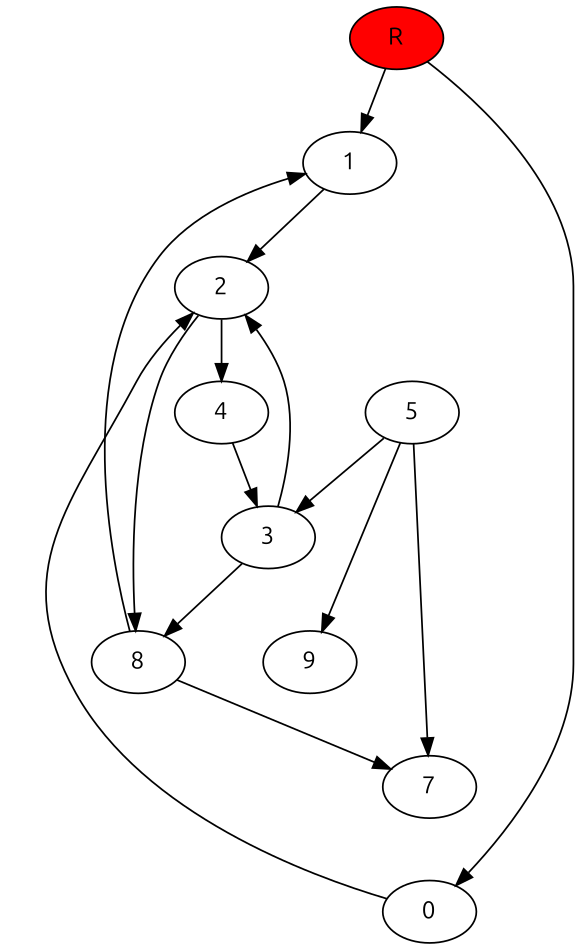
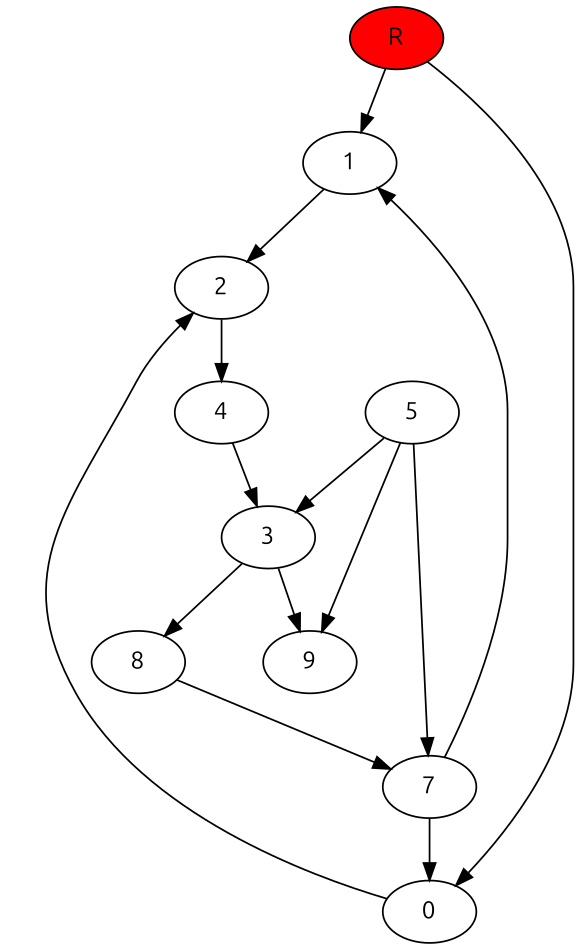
edge "8" -> "1": now "7" -> "1"
edge "3" -> "2": now "3" -> "9"
edge "2" -> "8": removed
edge "7" -> "0": added
